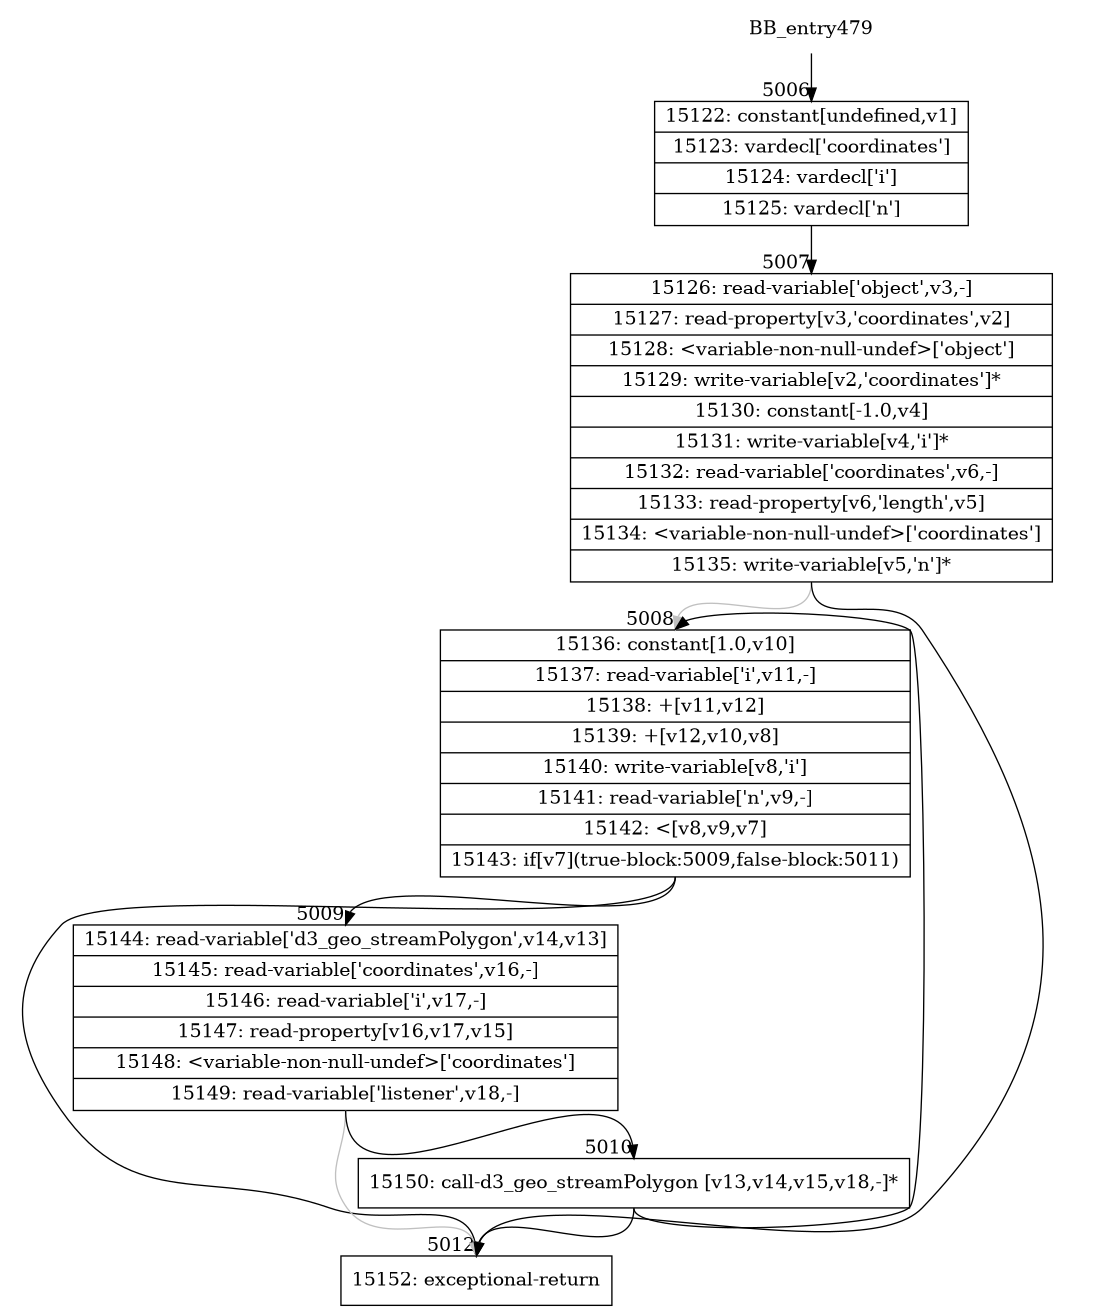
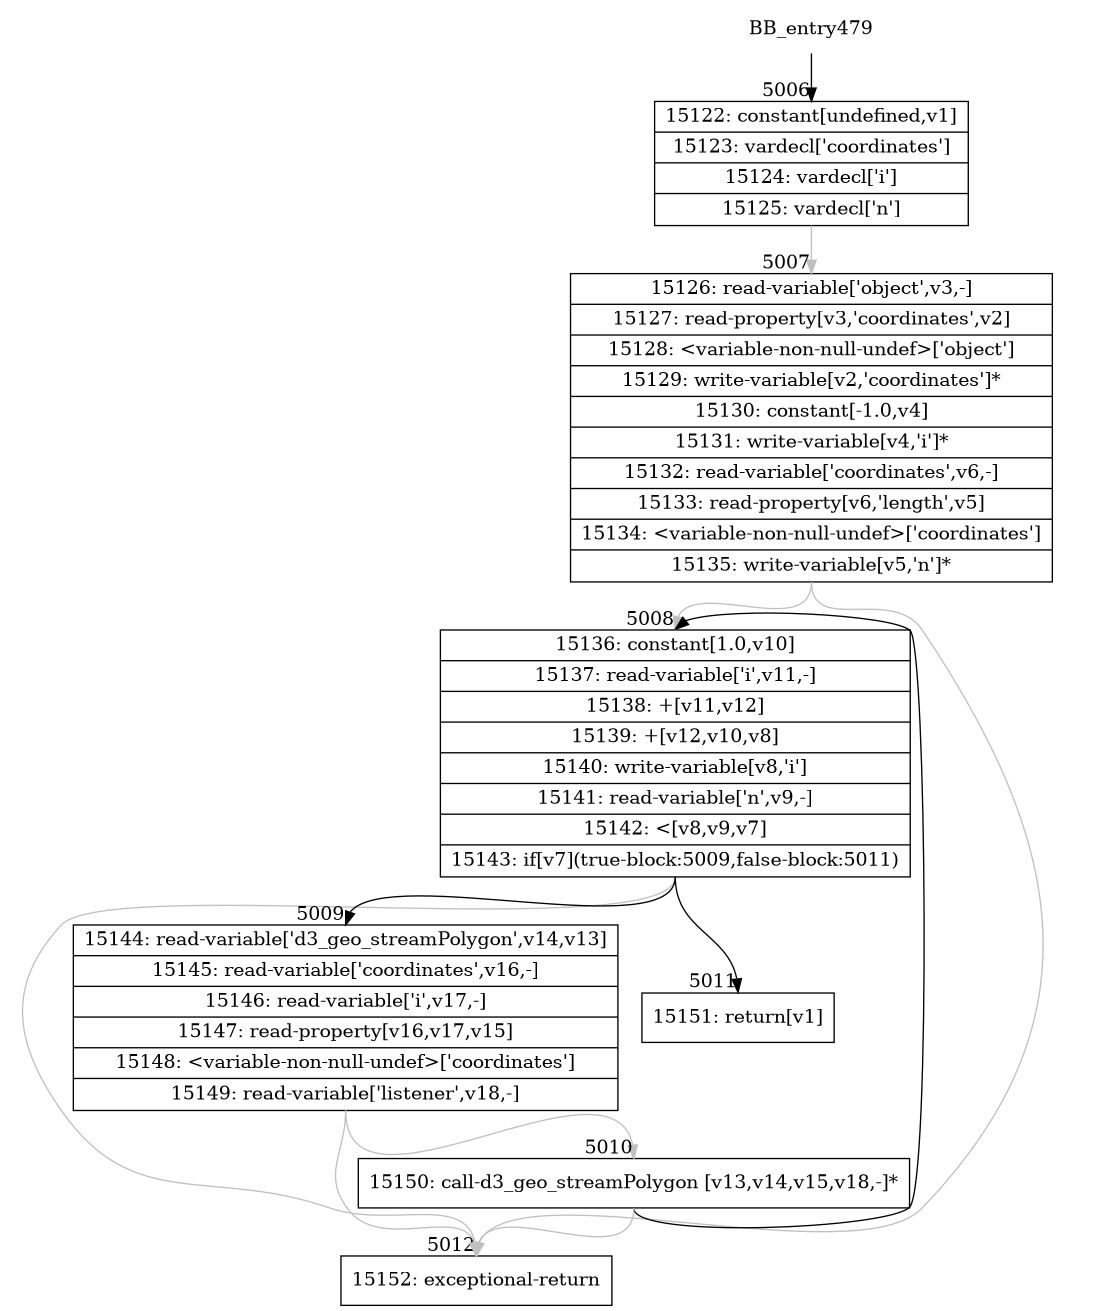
edge "15122: constant[undefined,v1]" -> "15126: read-variable['object',v3,-]": color black -> gray
edge "15136: constant[1.0,v10]" -> "15152: exceptional-return": color black -> gray
node "15151: return[v1]": added
edge "15126: read-variable['object',v3,-]" -> "15152: exceptional-return": color black -> gray
edge "15144: read-variable['d3_geo_streamPolygon',v14,v13]" -> "15150: call-d3_geo_streamPolygon [v13,v14,v15,v18,-]*": color black -> gray
edge "15150: call-d3_geo_streamPolygon [v13,v14,v15,v18,-]*" -> "15152: exceptional-return": color black -> gray
